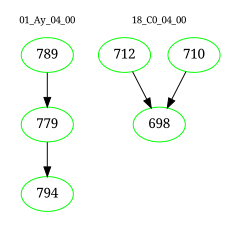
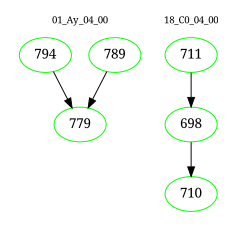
node "712": label "712" -> "711"
edge "710" -> "698": reversed
edge "779" -> "794": reversed
